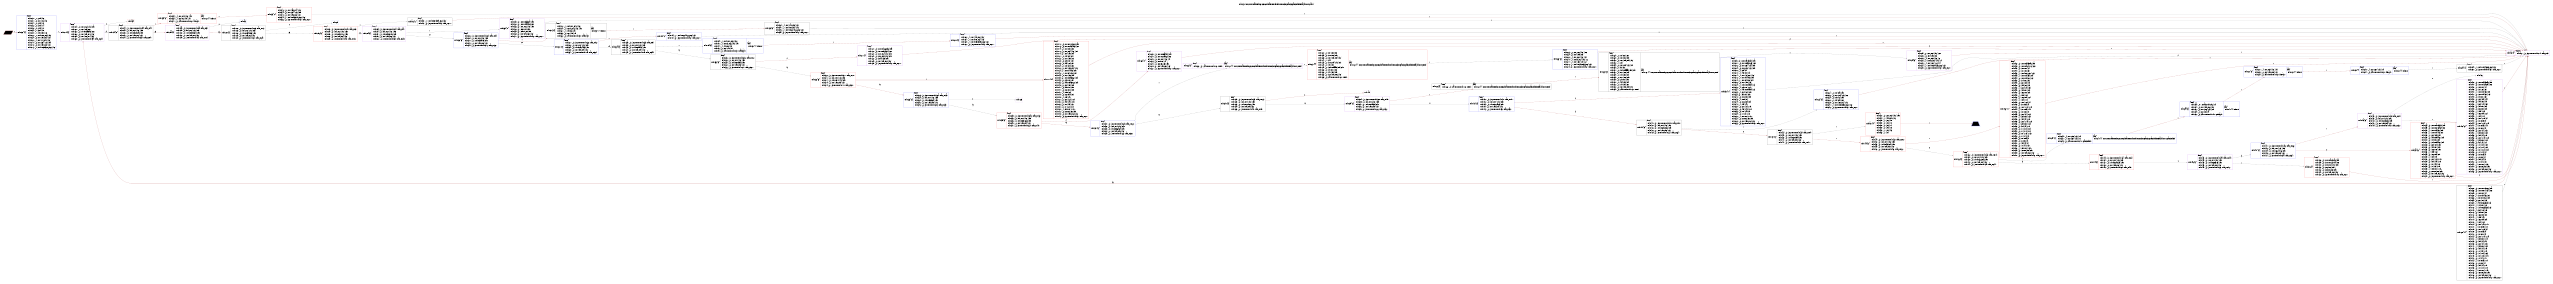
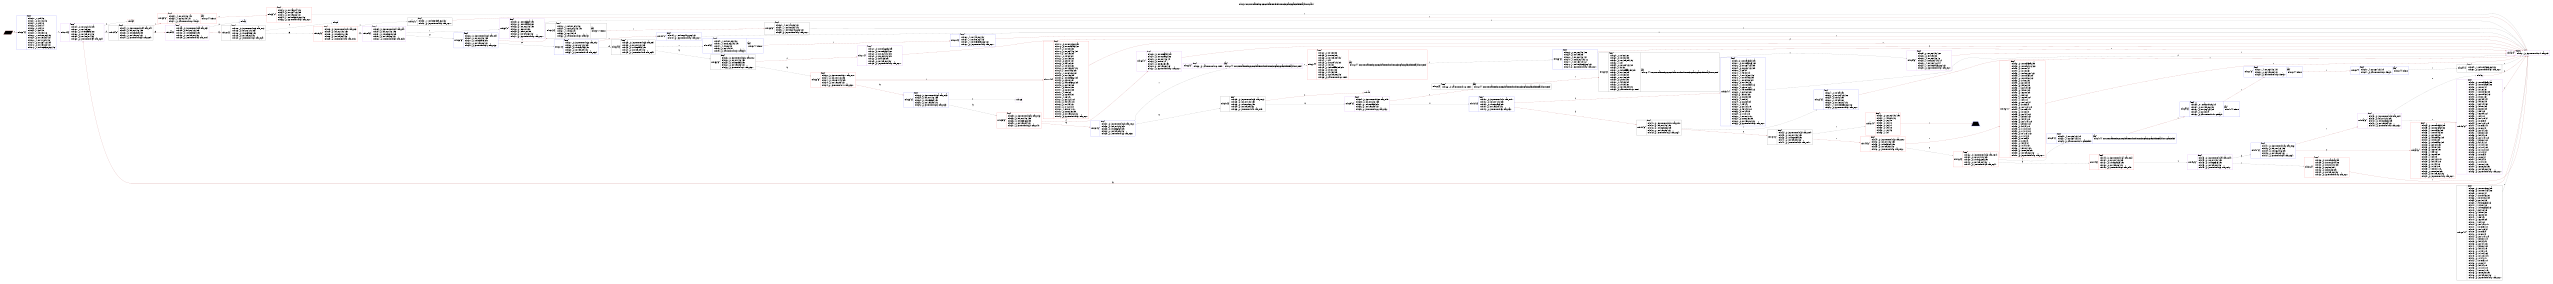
edge "0x4015a4 [88]" -> "0x401a67 [5]": now "0x4014e3" -> "0x401a67 [5]"
